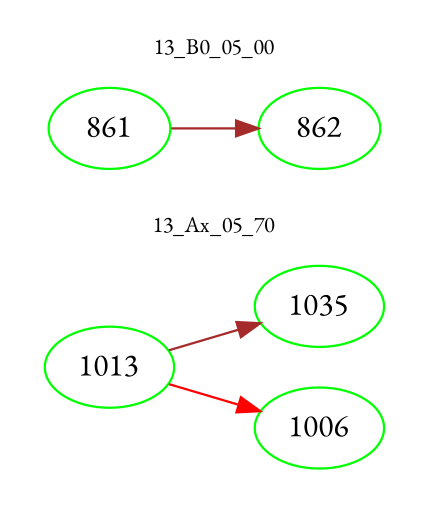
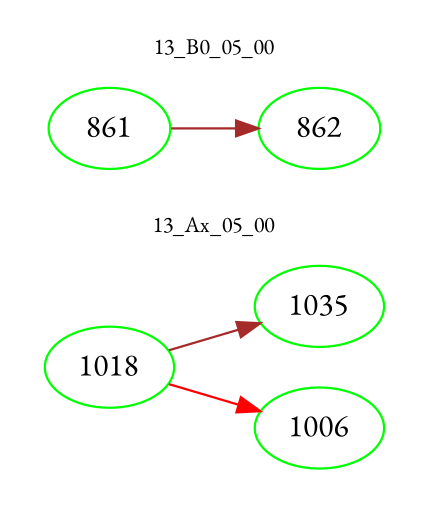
cluster "13_Ax_05_70": label "13_Ax_05_70" -> "13_Ax_05_00"
node "1013": label "1013" -> "1018"
